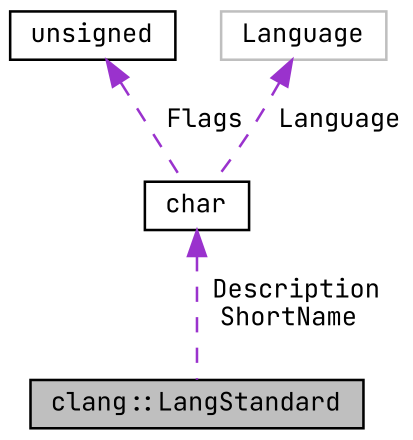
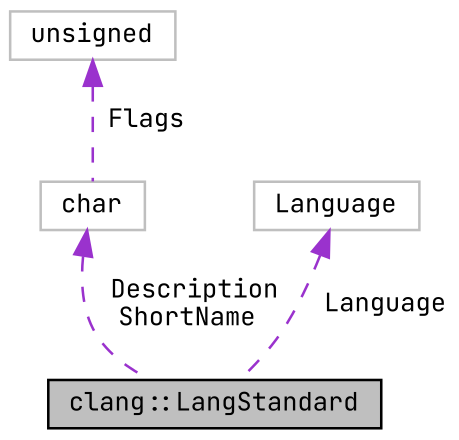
node "unsigned": color black -> grey75
edge "char" -> "Language": now "clang::LangStandard" -> "Language"
node "char": color black -> grey75
